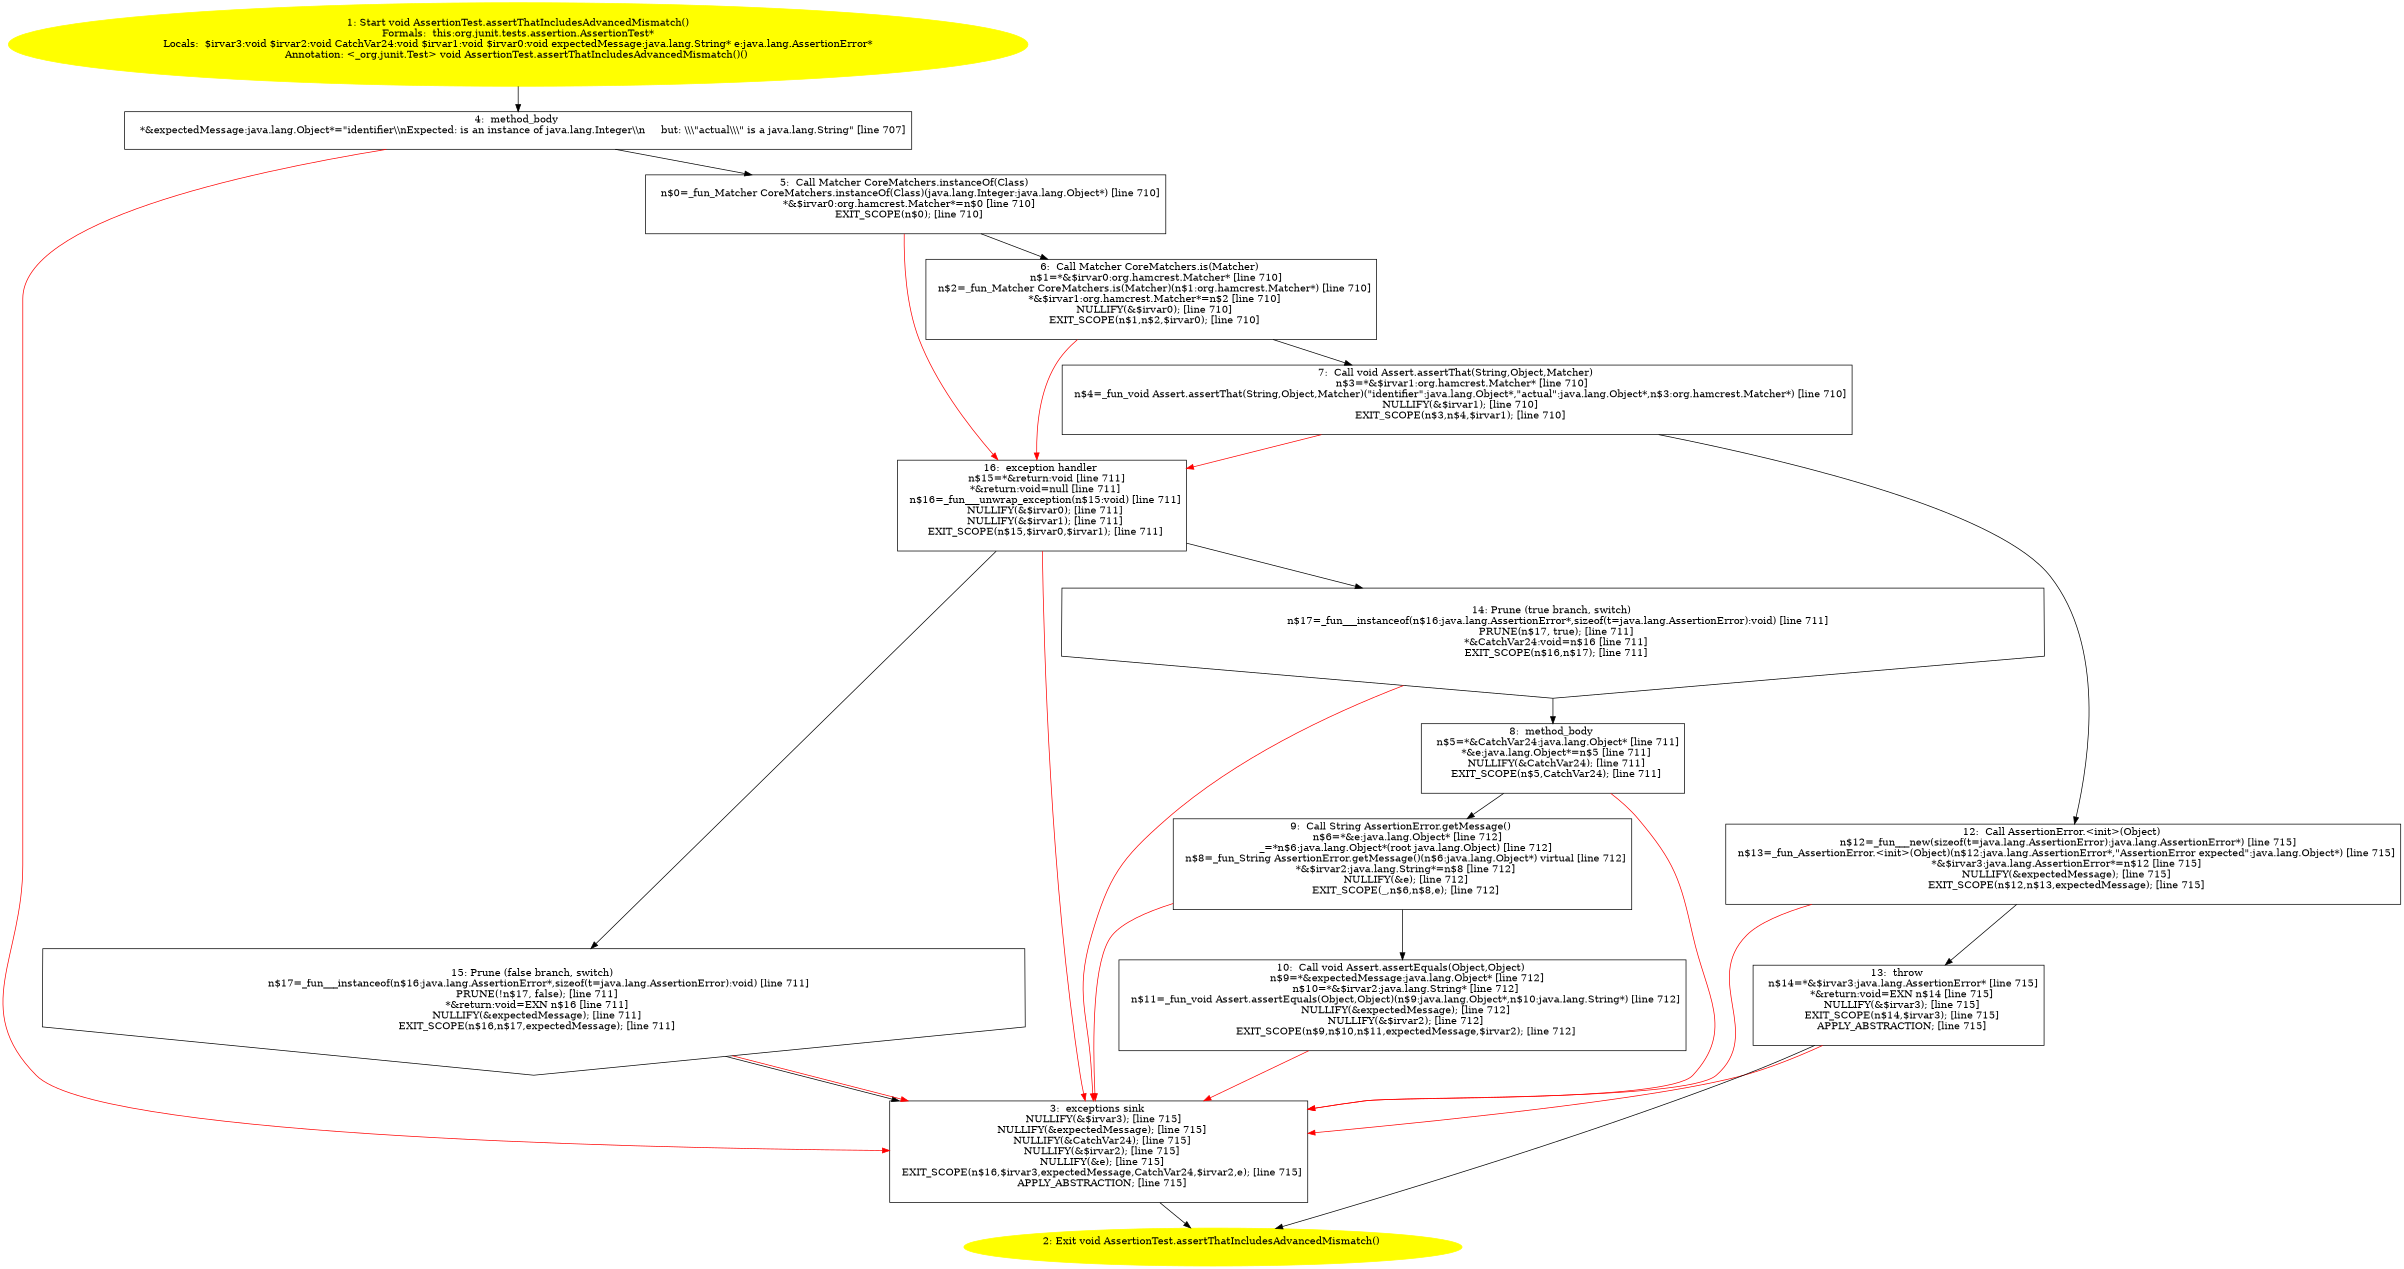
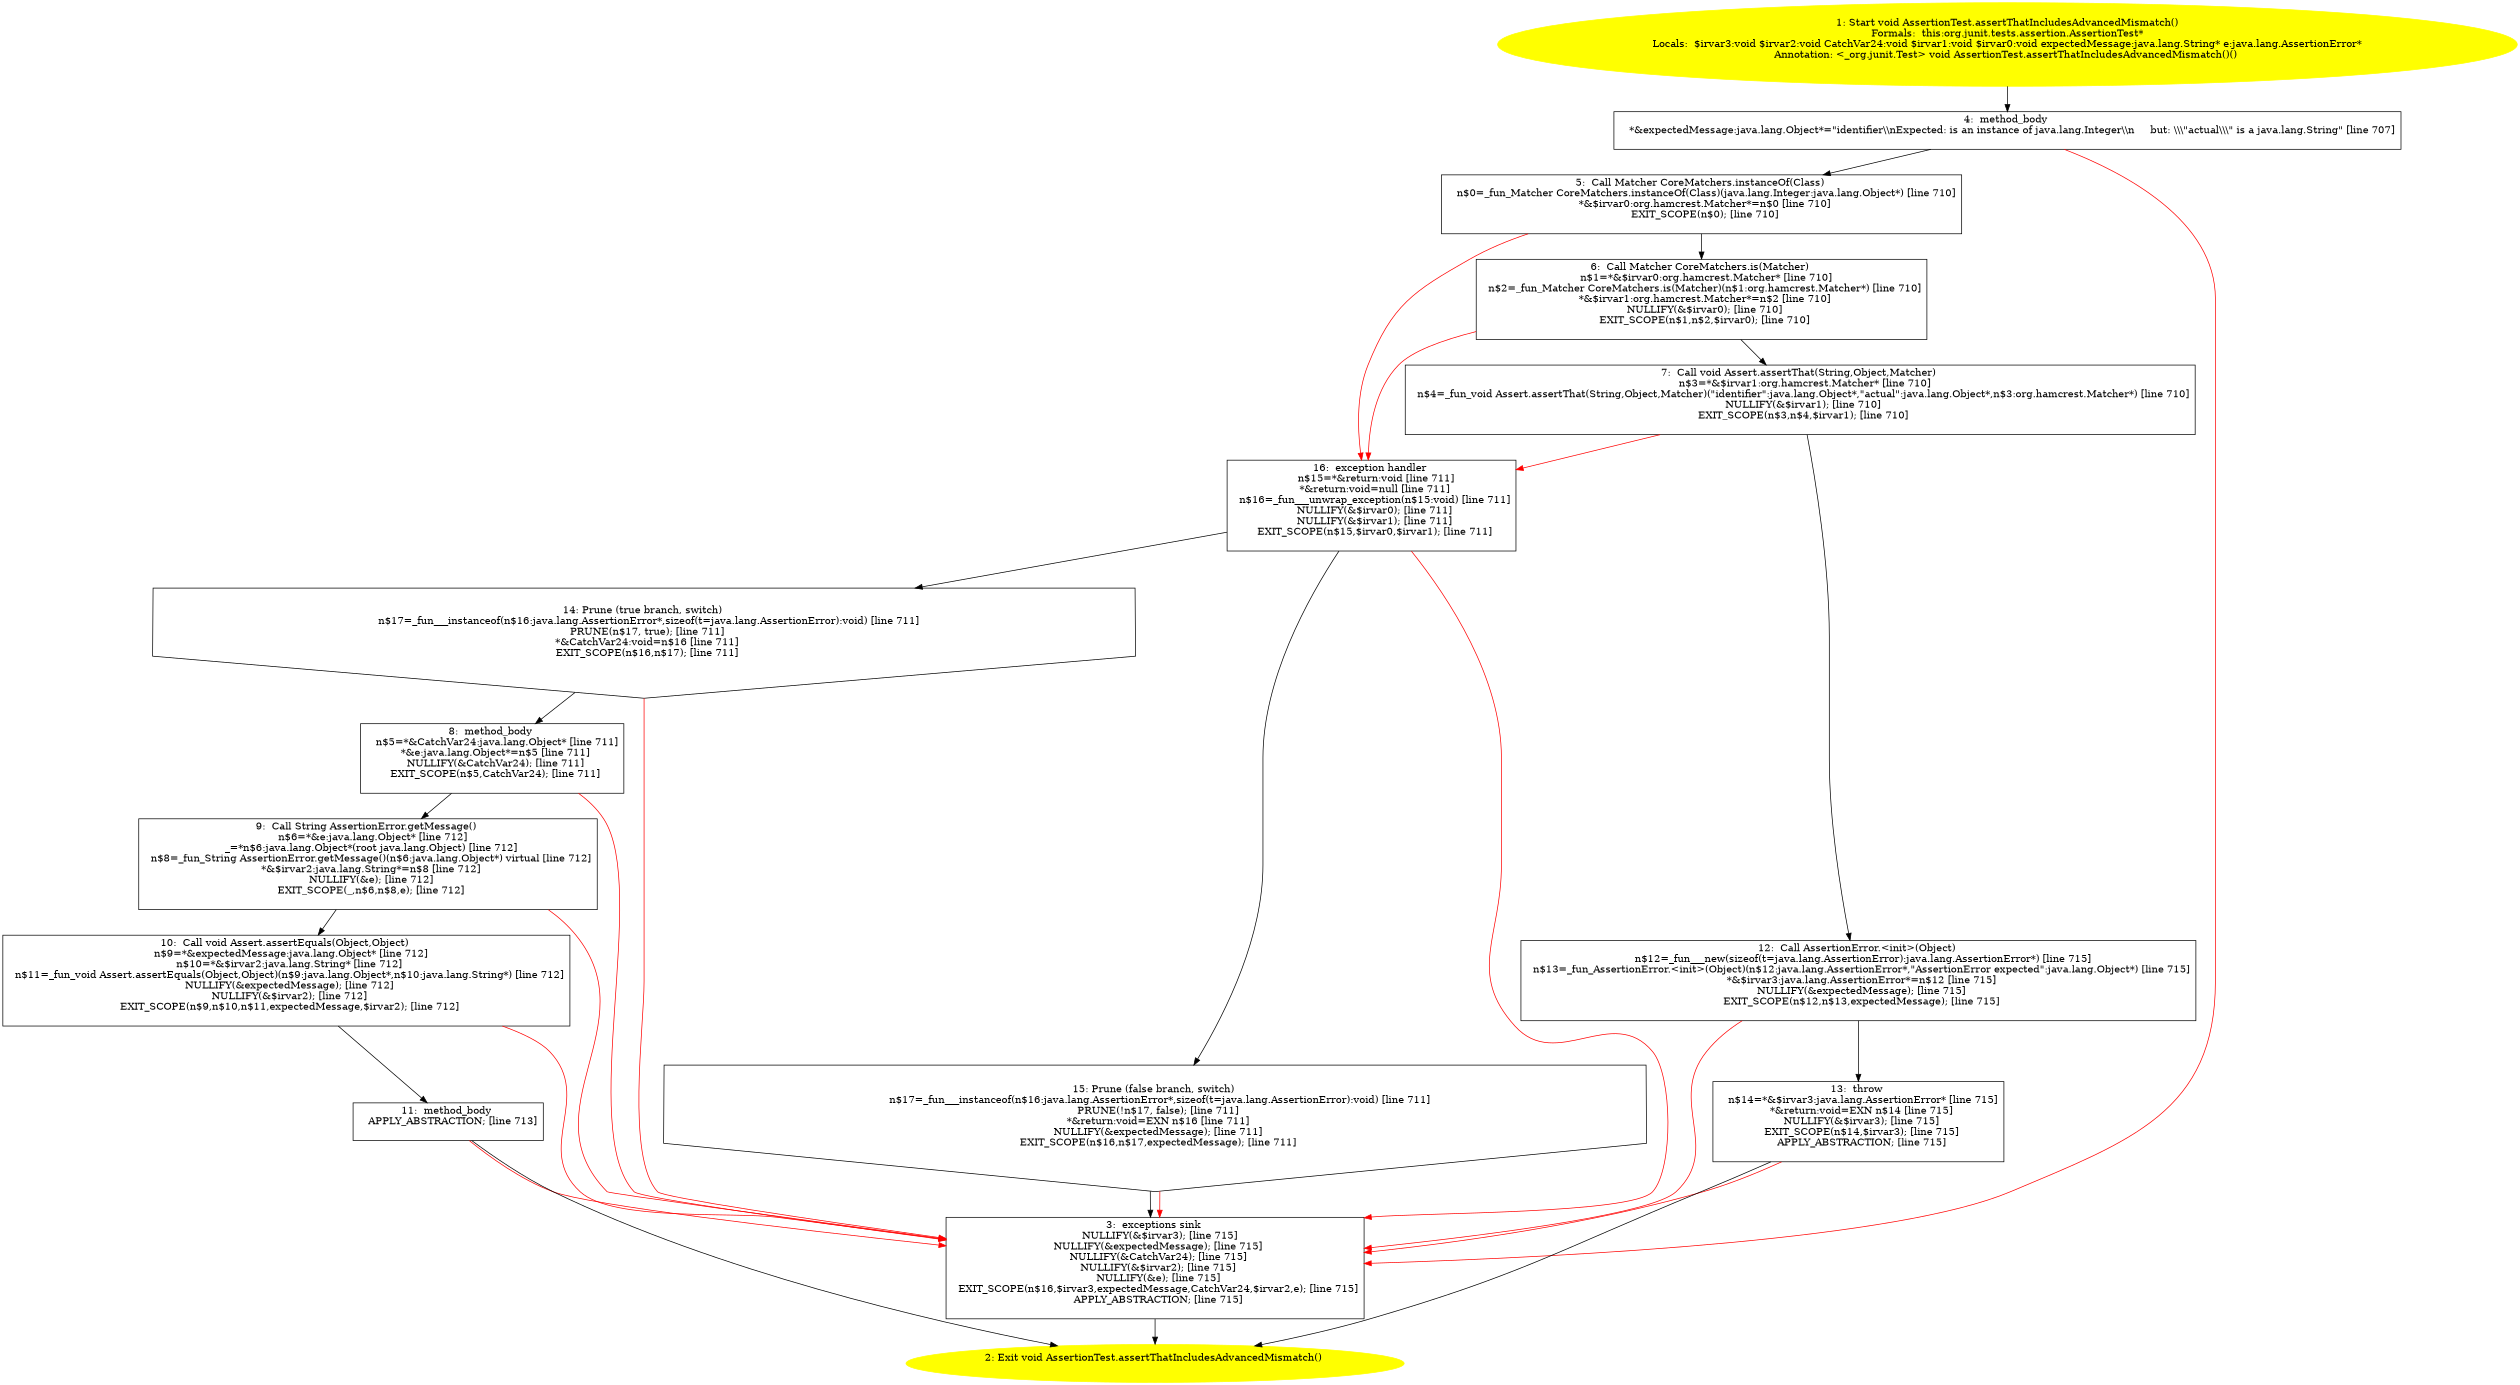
node "11:  method_body APPLY_ABSTRACTION; [line 713]": added
